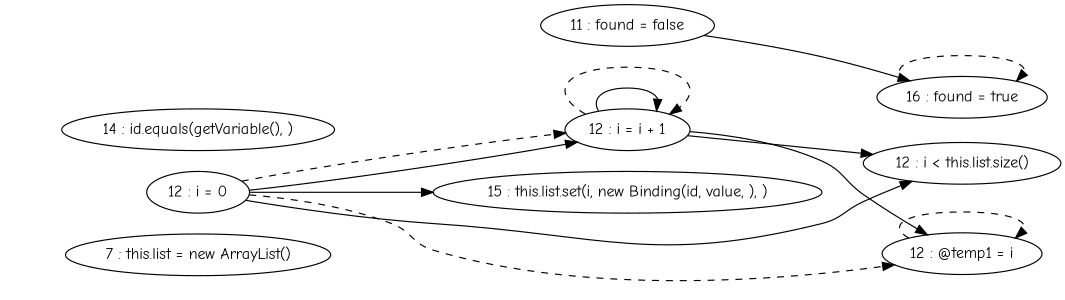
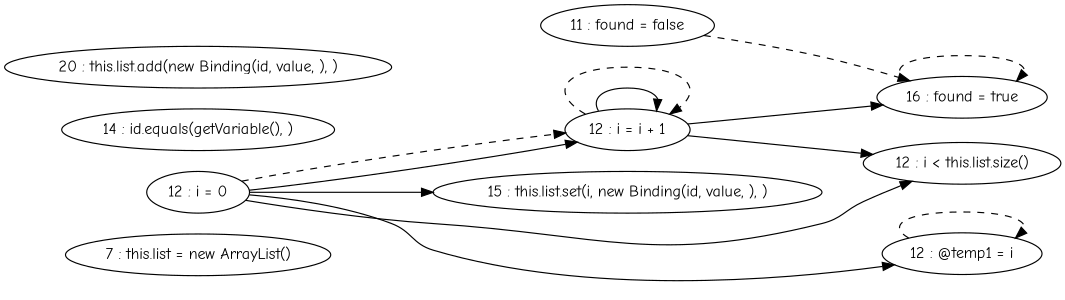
edge "11 : found = false" -> "16 : found = true": style solid -> dashed
node "20 : this.list.add(new Binding(id, value, ), )": added
edge "12 : i = i + 1" -> "12 : @temp1 = i": now "12 : i = i + 1" -> "16 : found = true"
edge "12 : i = 0" -> "12 : @temp1 = i": style dashed -> solid
